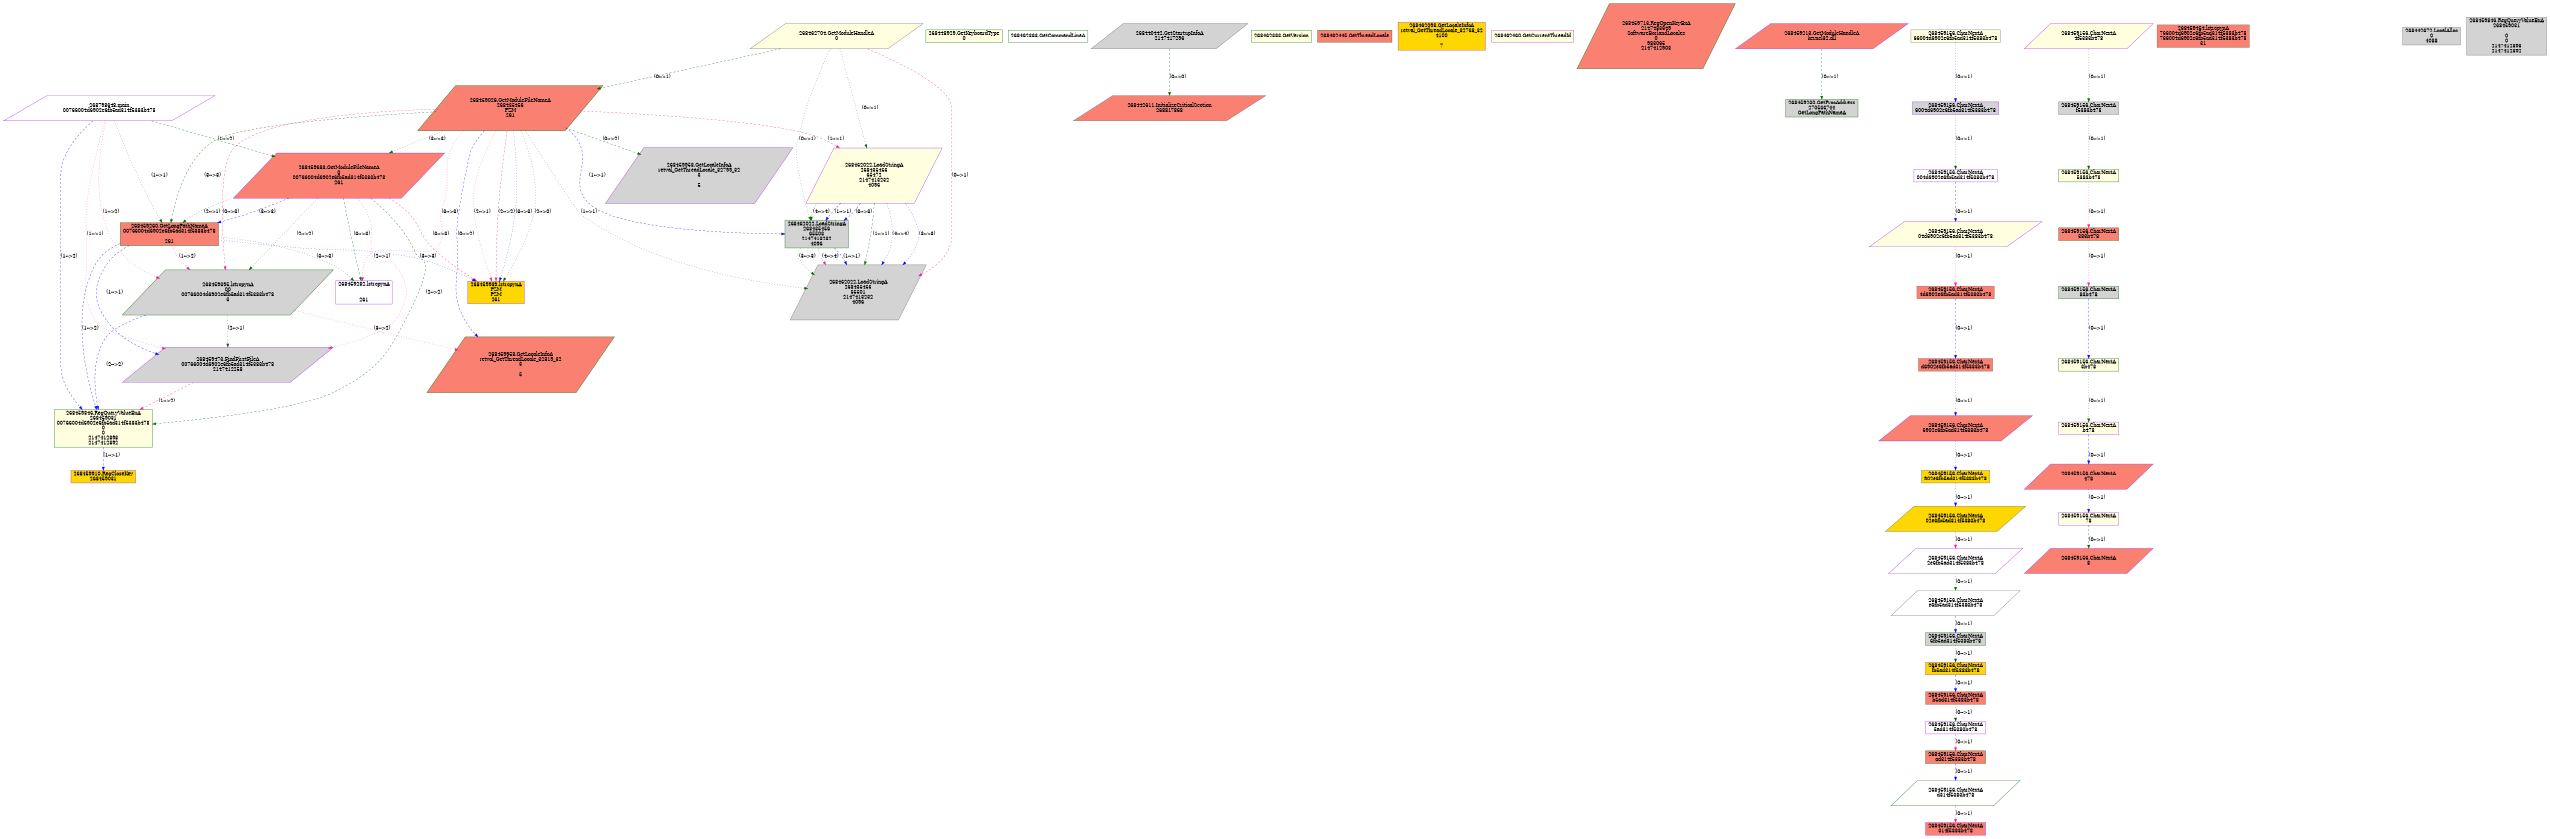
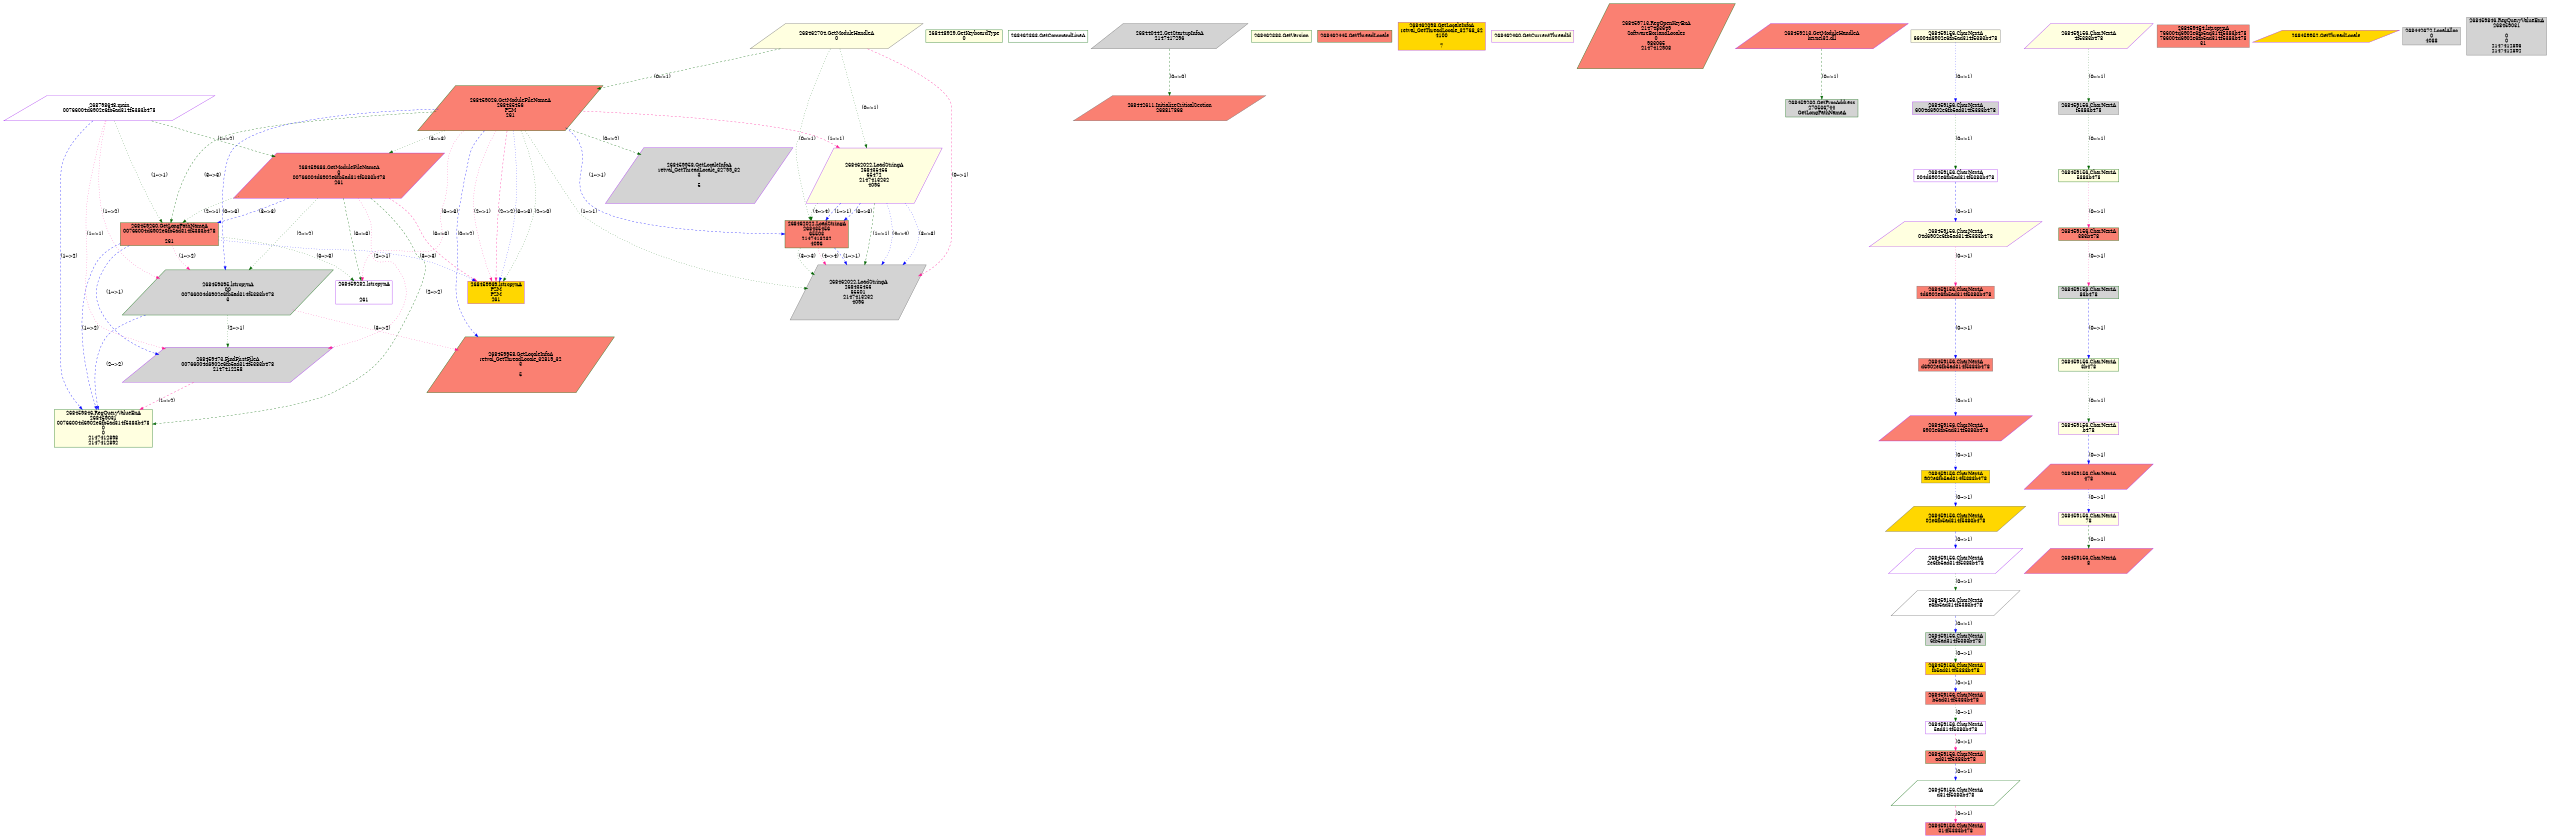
node "268459952.GetThreadLocale": added
edge "268459026.GetModuleFileNameA 268435456 PZM 261" -> "268459395.lstrcpynA 00 00766004d6902e6fb5ad314f5383b478 3": color deeppink -> blue
node "268462022.LoadStringA 268435456 65503 2147413232 4096": fillcolor lightgrey -> salmon
node "268459910.RegCloseKey 268459031": removed
edge "268459156.CharNextA 02e6fb5ad314f5383b478" -> "268459156.CharNextA 2e6fb5ad314f5383b478": color deeppink -> blue
